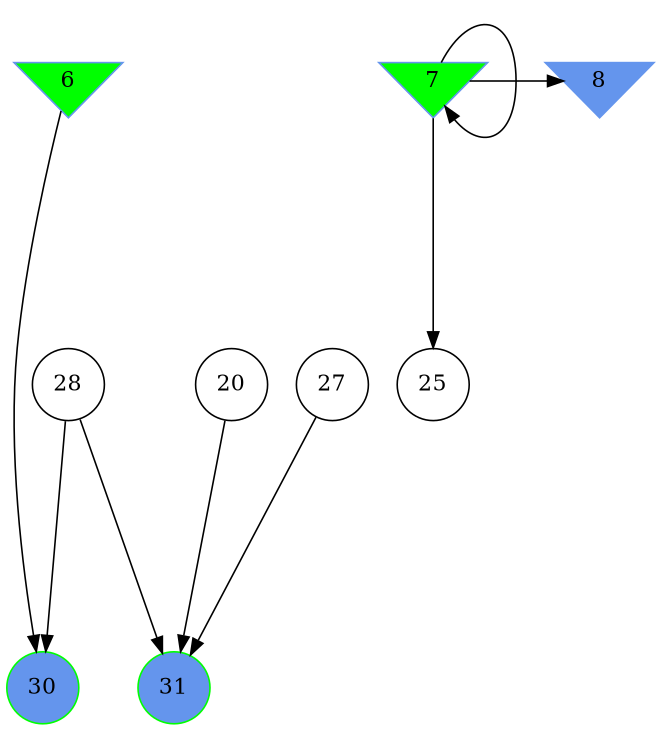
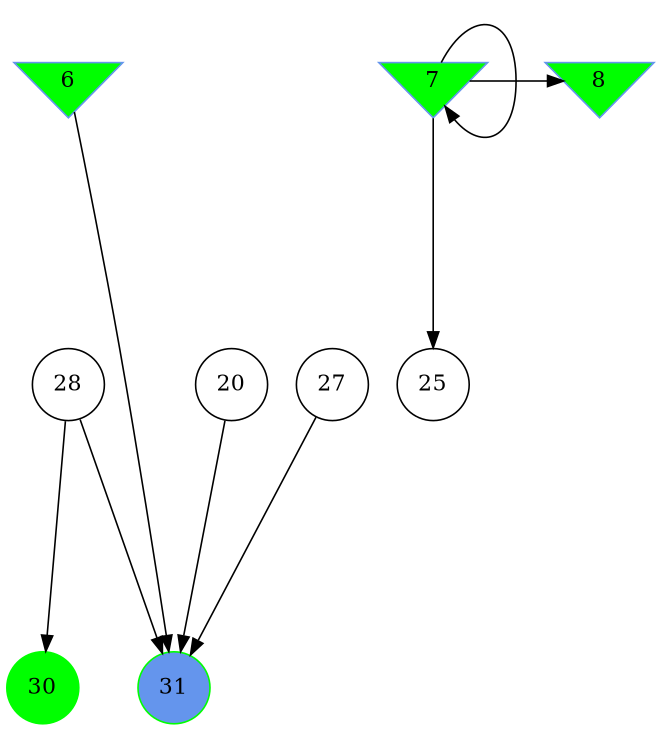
node "8": fillcolor cornflowerblue -> green
edge "6" -> "30": now "6" -> "31"
node "30": fillcolor cornflowerblue -> green
